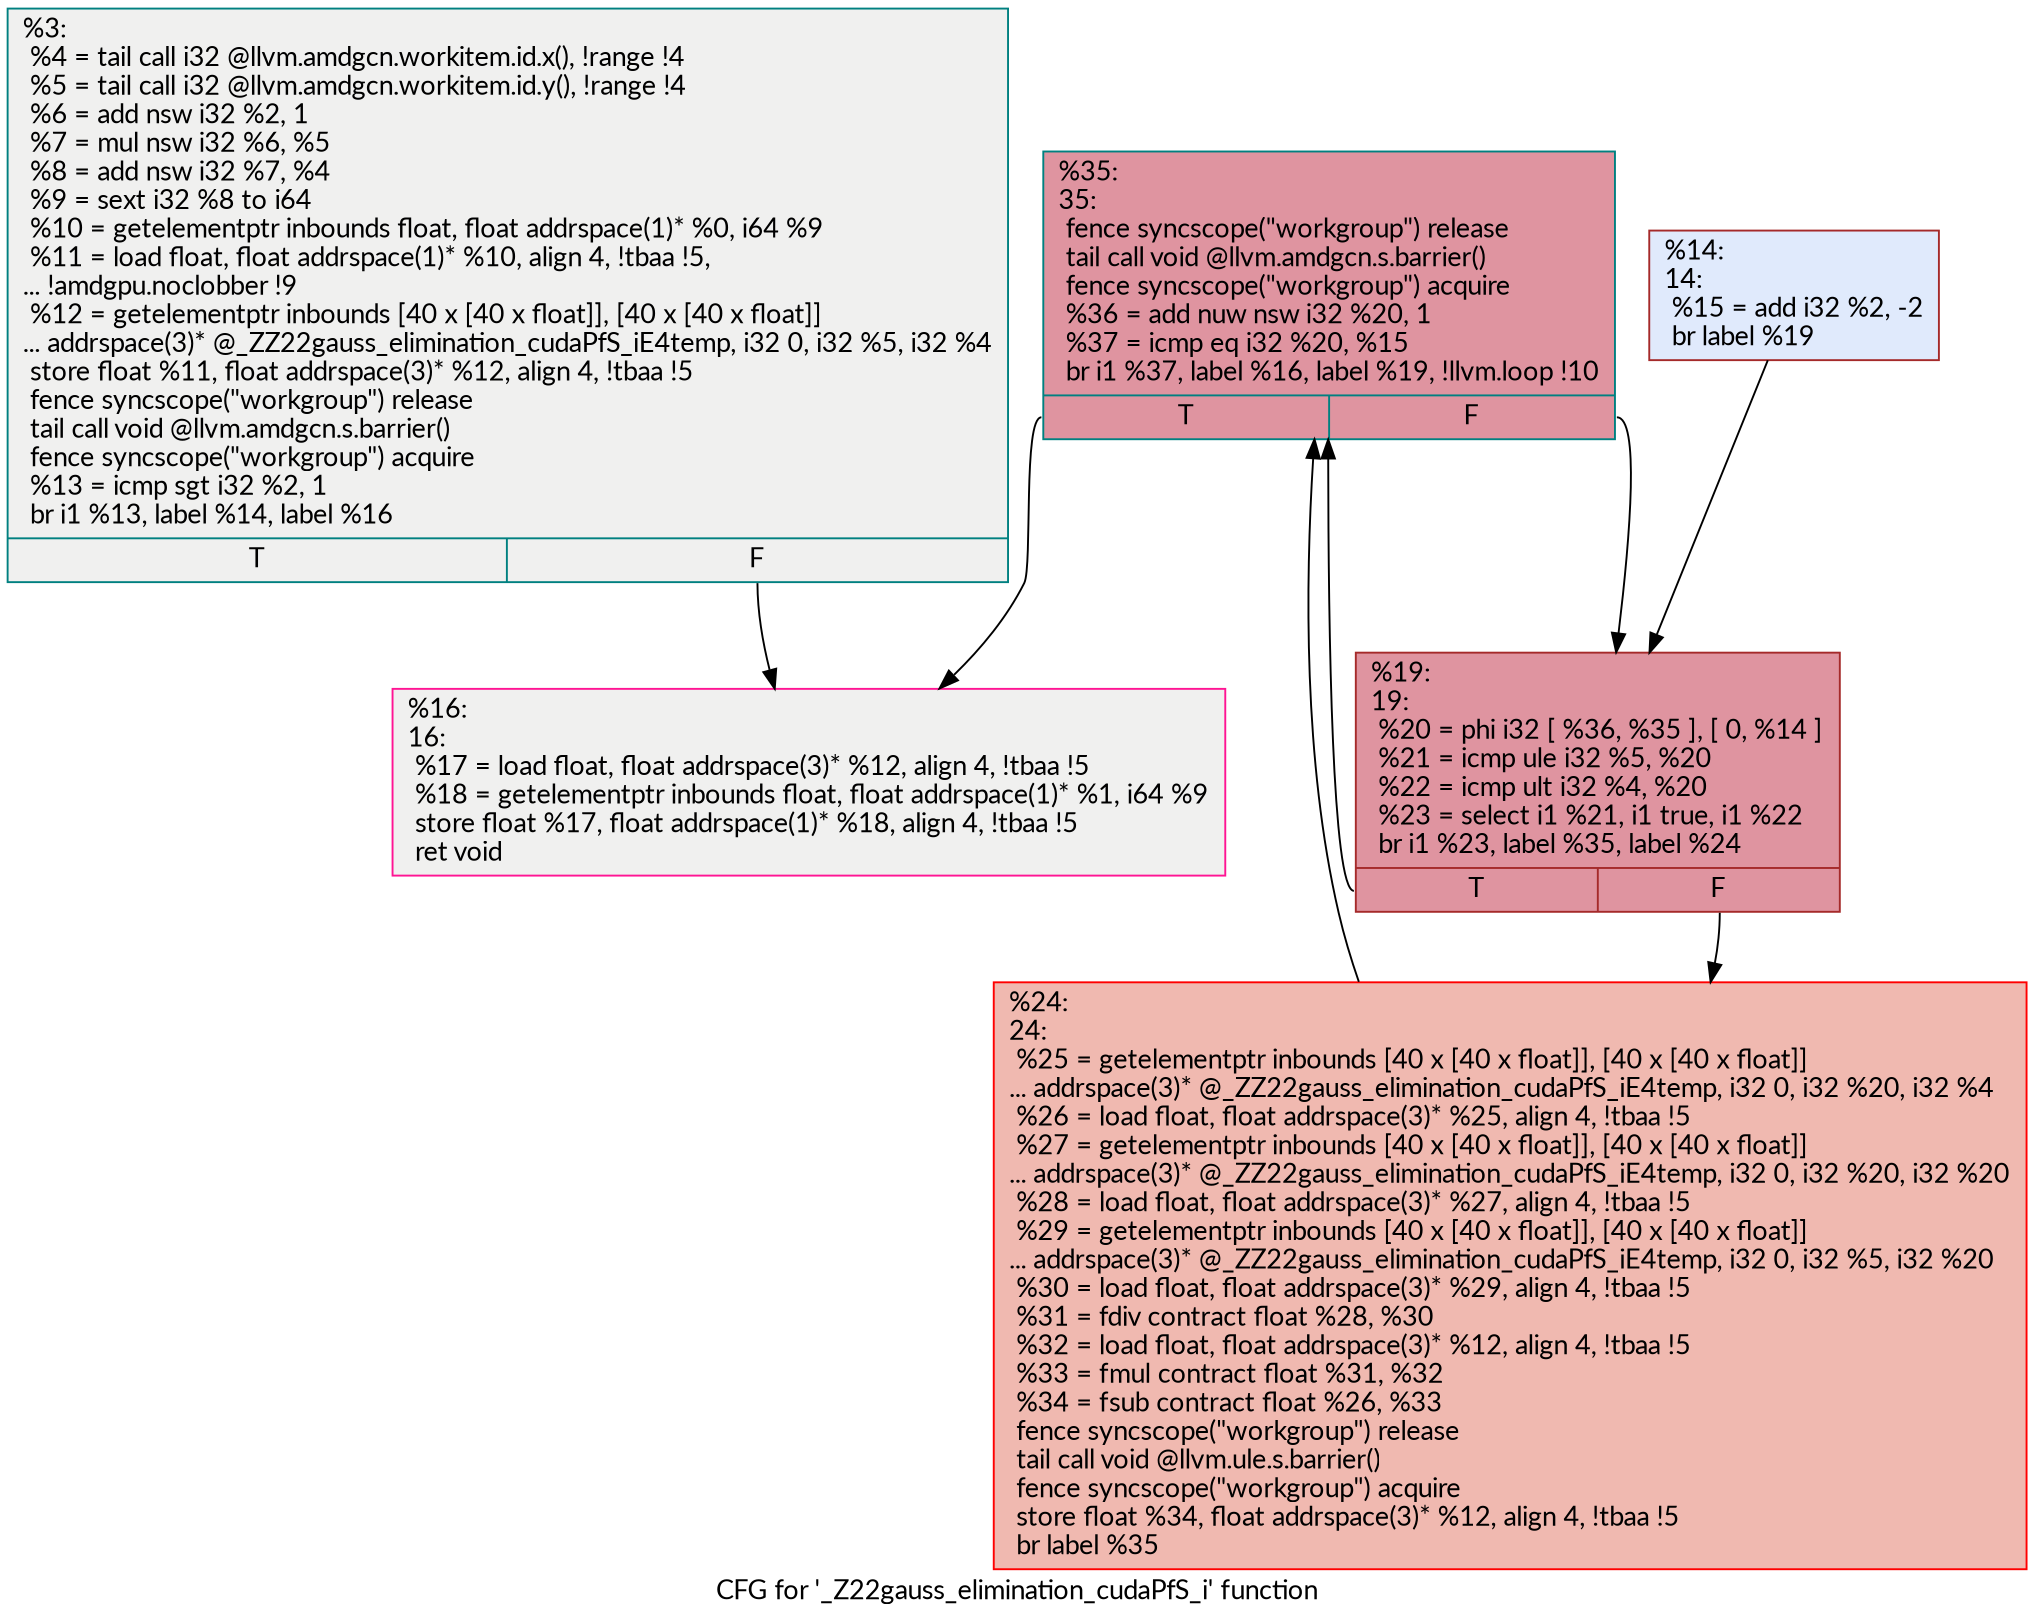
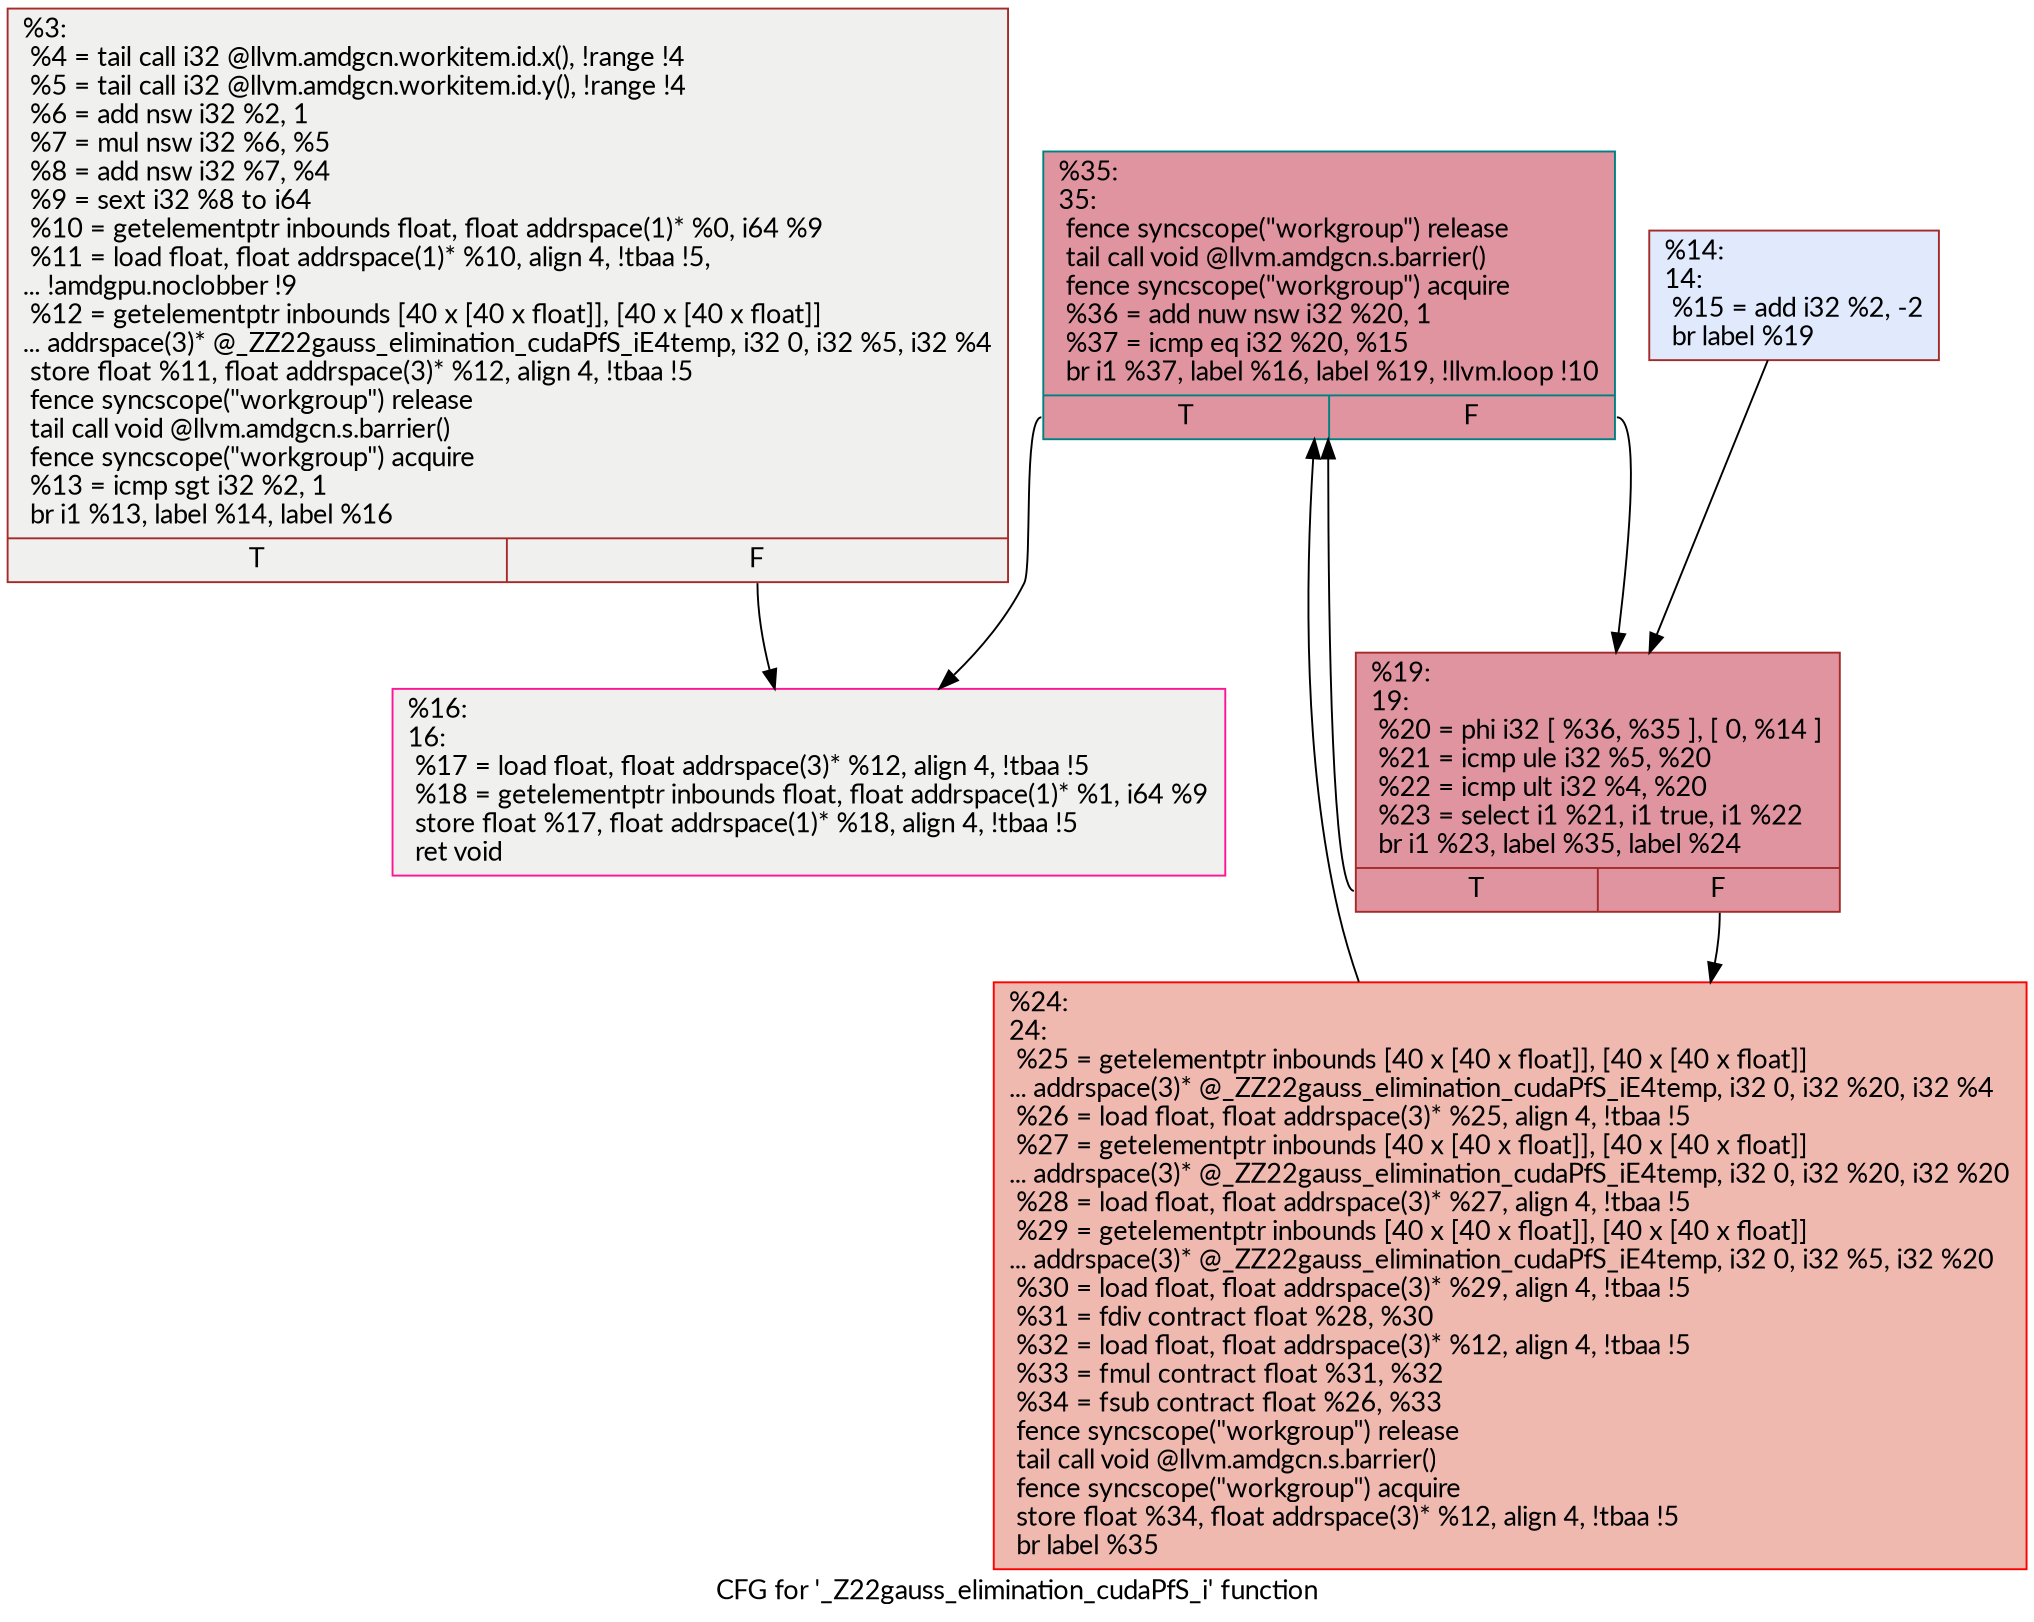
node "%3:": color teal -> brown
node "%24:": text "tail call void @llvm.ule.s.barrier()" -> "tail call void @llvm.amdgcn.s.barrier()"
